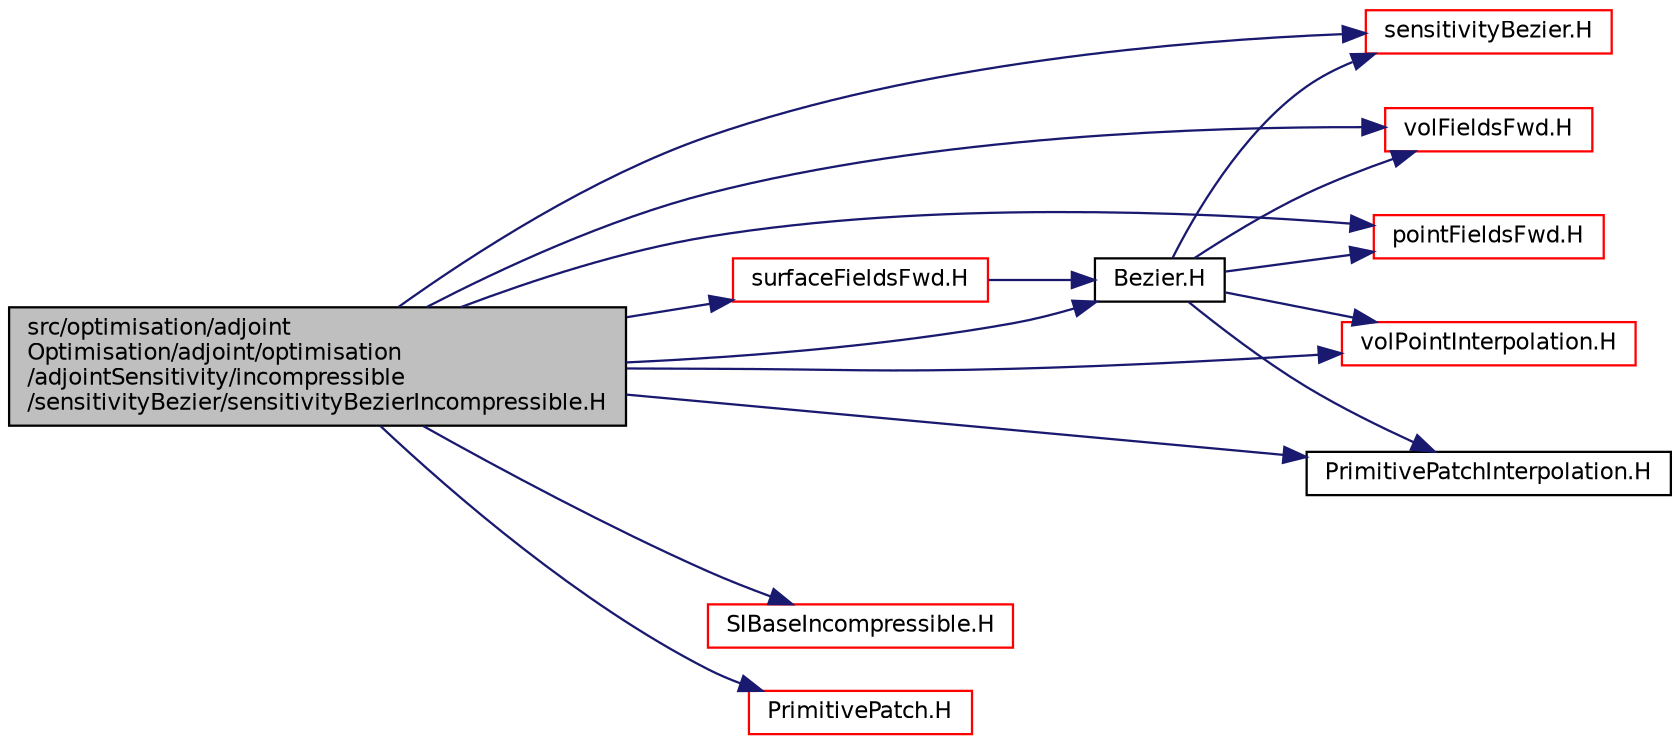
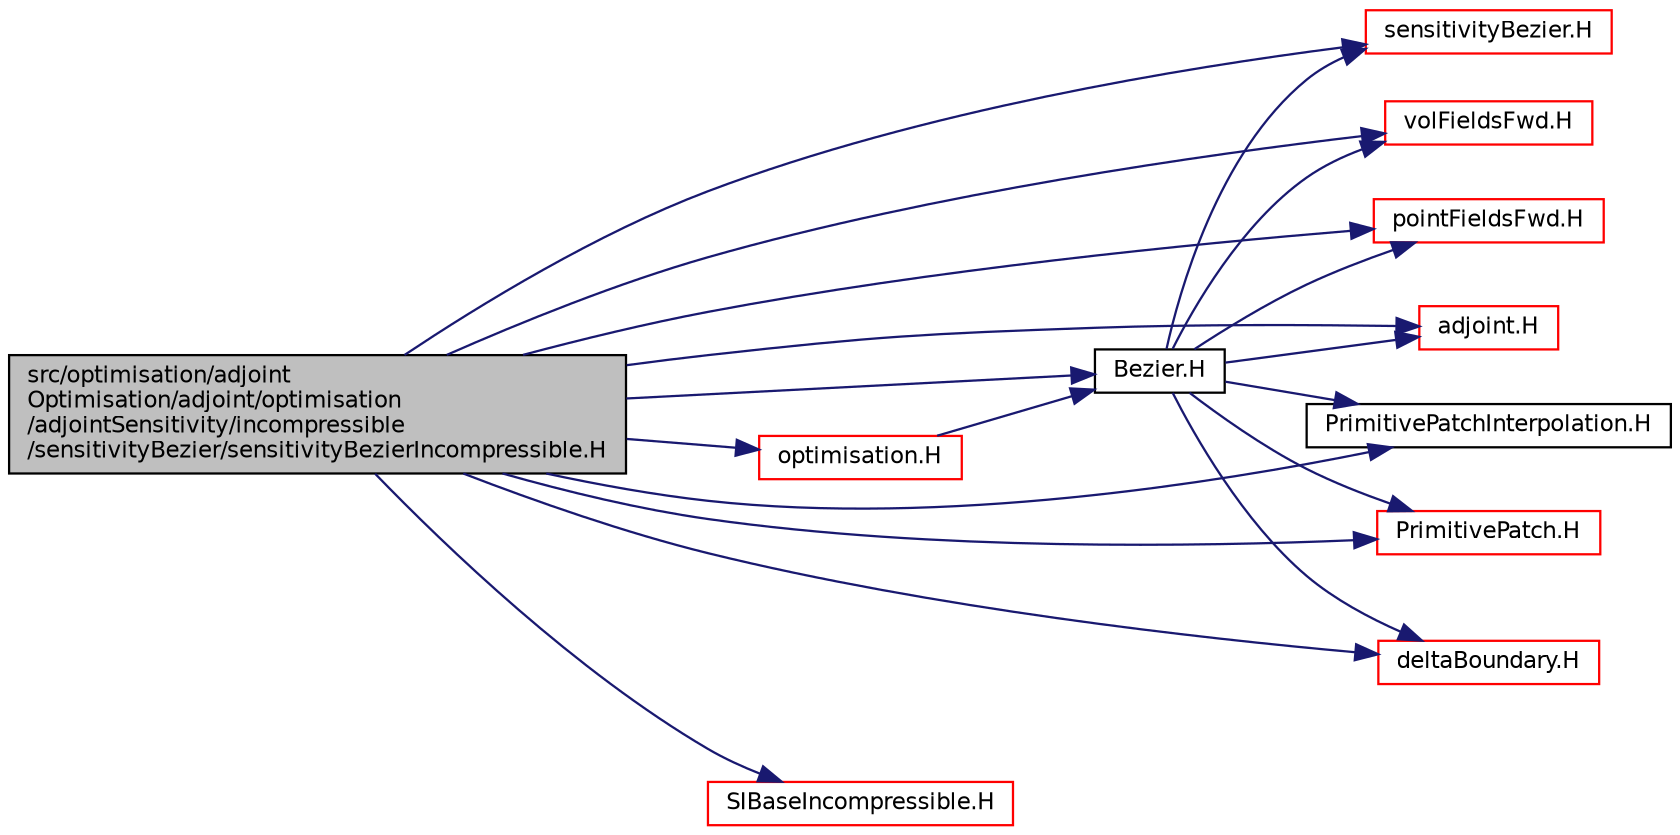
node "surfaceFieldsFwd.H": label "surfaceFieldsFwd.H" -> "optimisation.H"
node "volPointInterpolation.H": label "volPointInterpolation.H" -> "adjoint.H"
edge "Bezier.H" -> "PrimitivePatch.H": added
node "deltaBoundary.H": added
